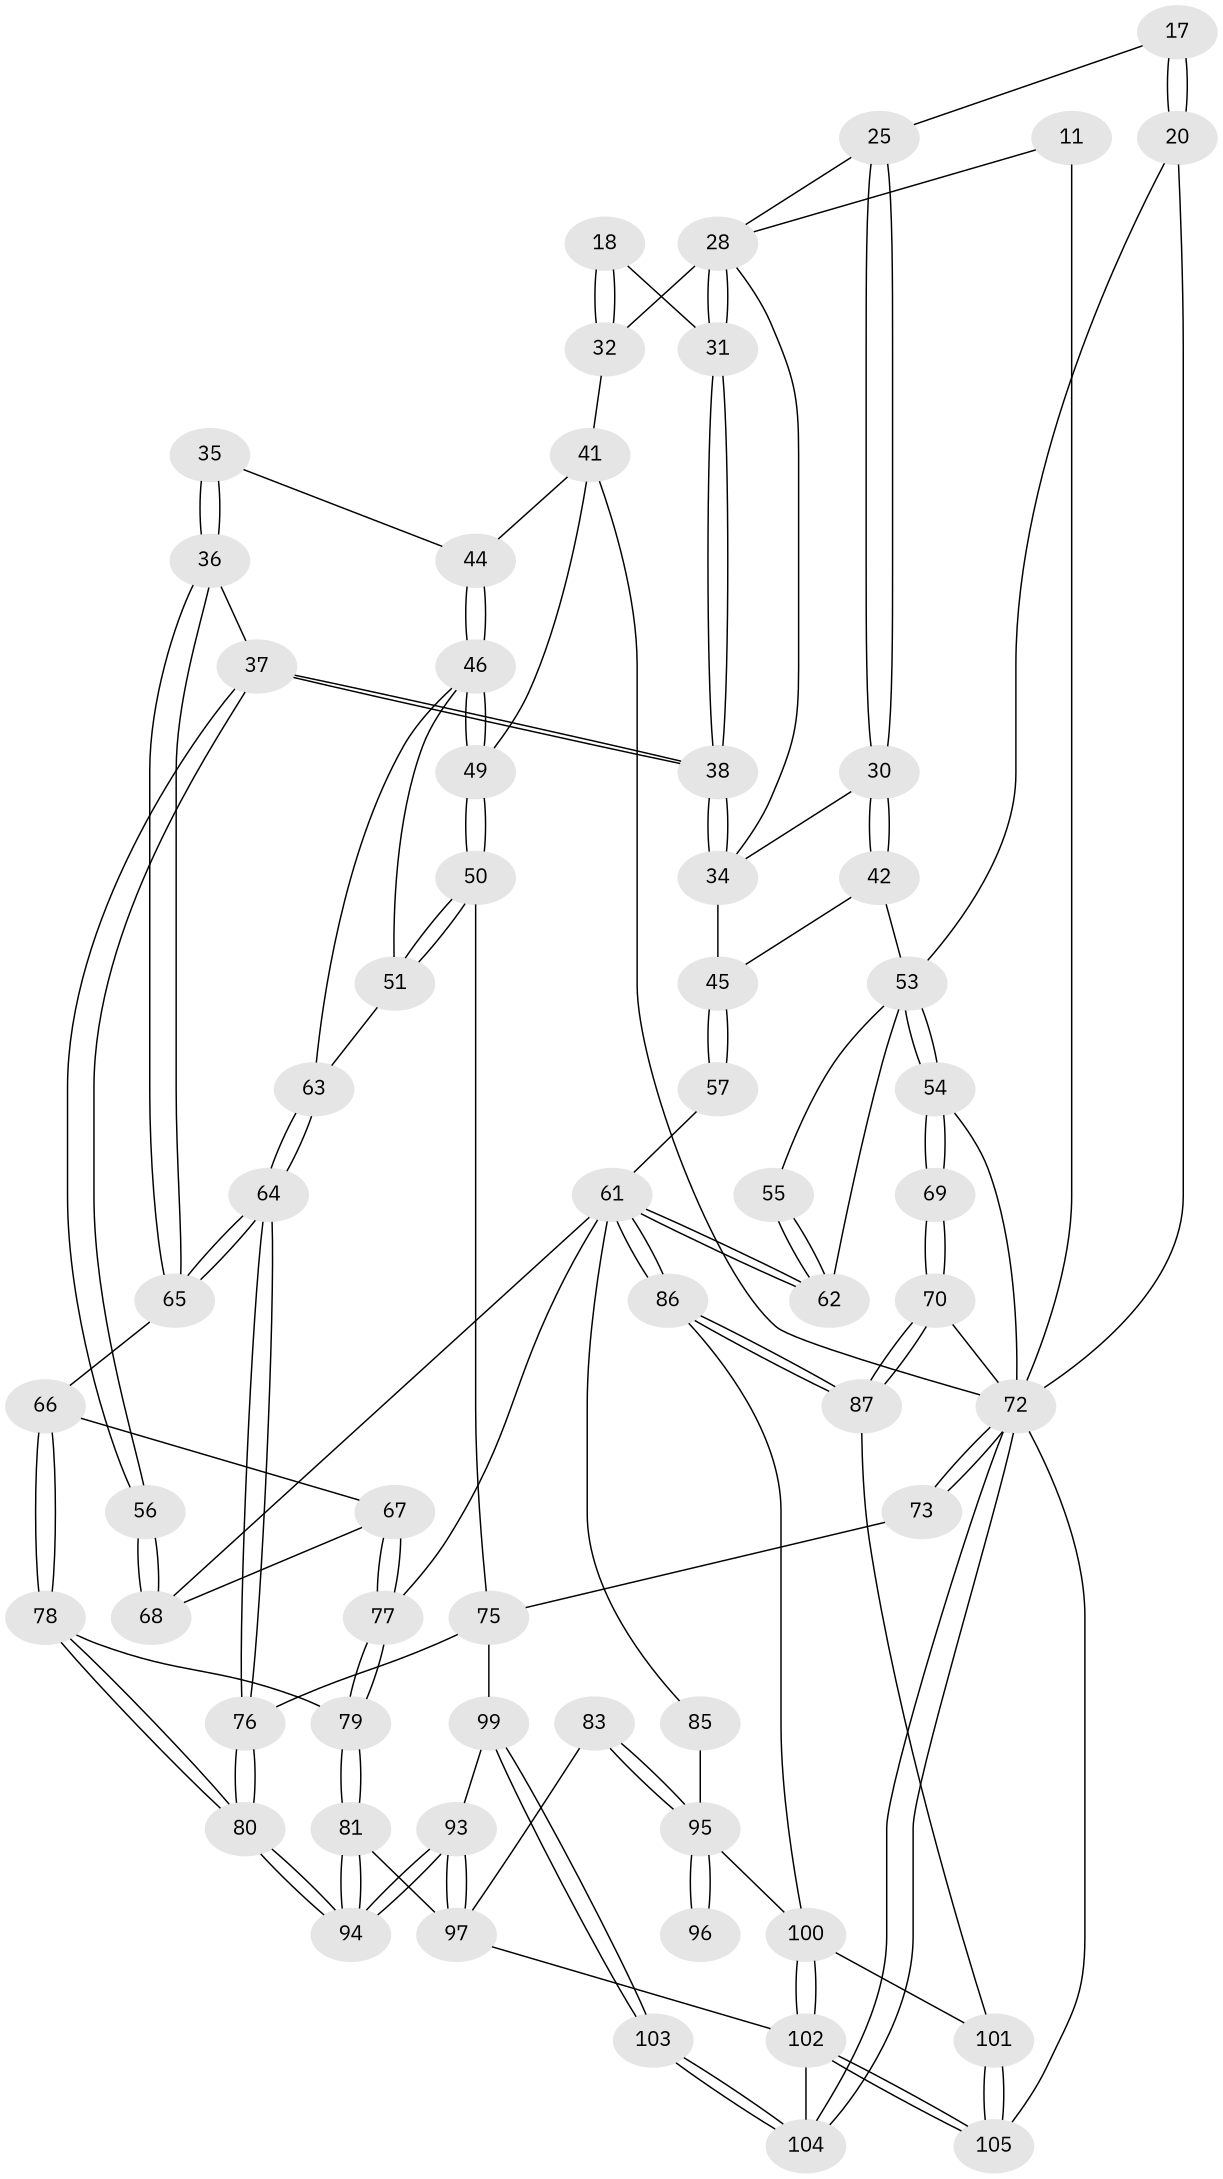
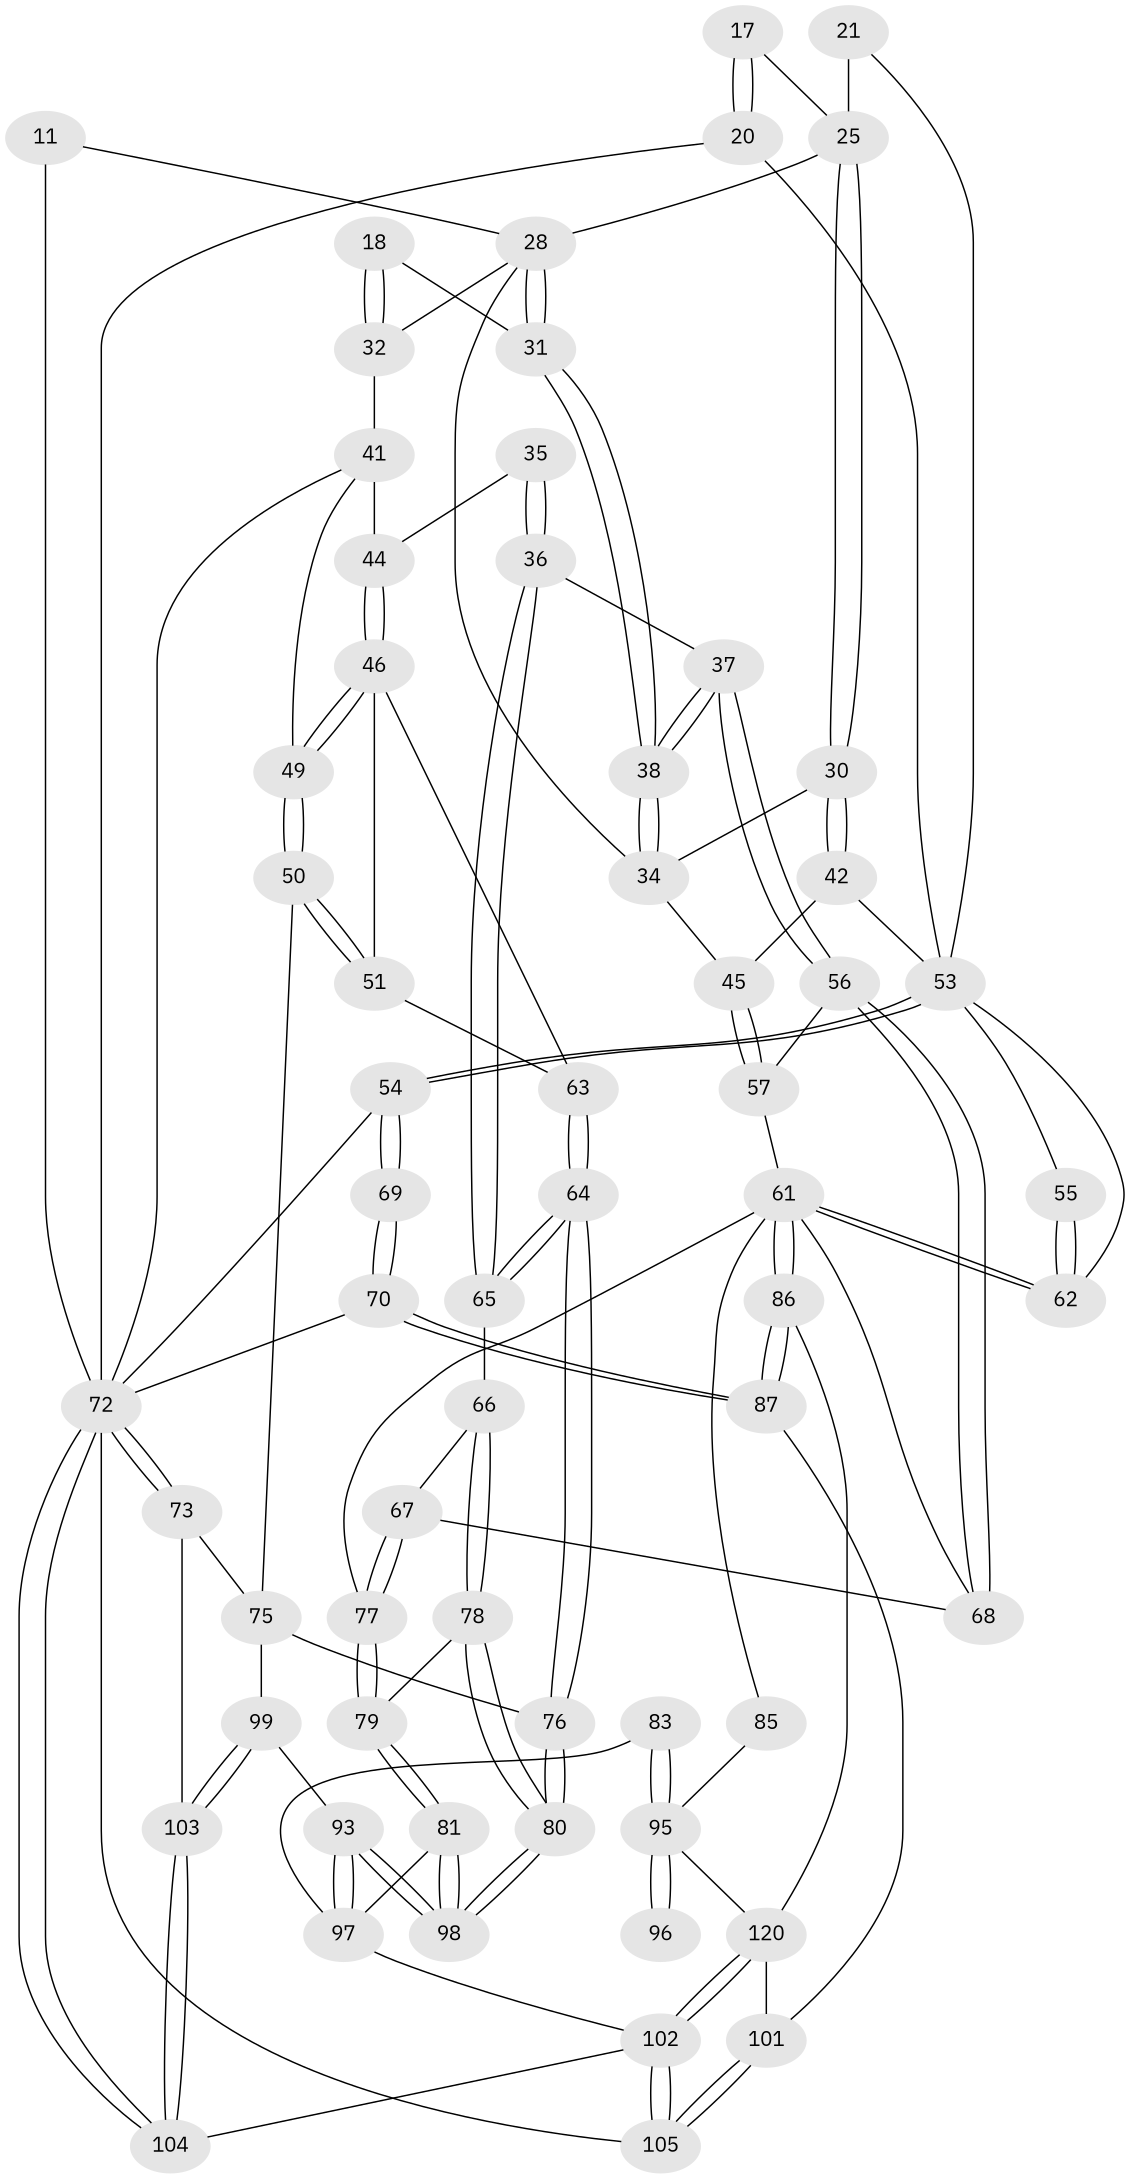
node "21": added
edge "56" -- "57": added
edge "73" -- "103": added
node "94": label "94" -> "98"
node "100": label "100" -> "120"
